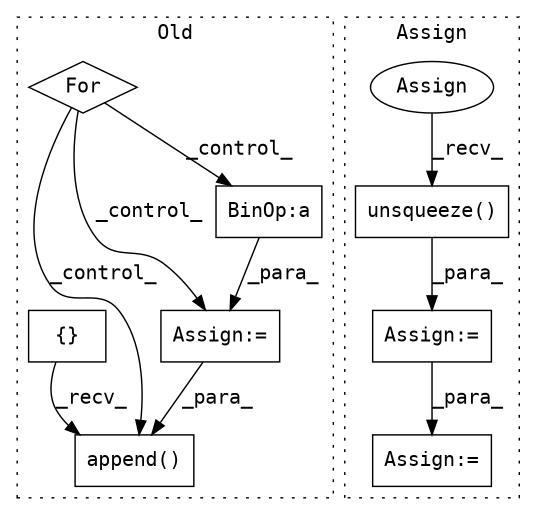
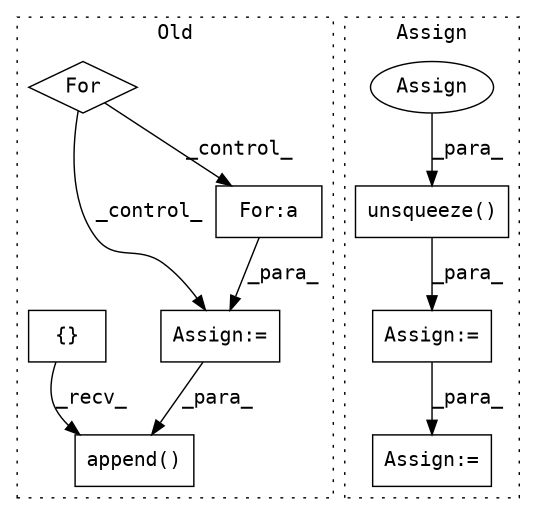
edge "Assign" -> "unsqueeze()": label "_recv_" -> "_para_"
node "BinOp:a": label "BinOp:a" -> "For:a"
edge "For" -> "append()": removed, label "_control_"
